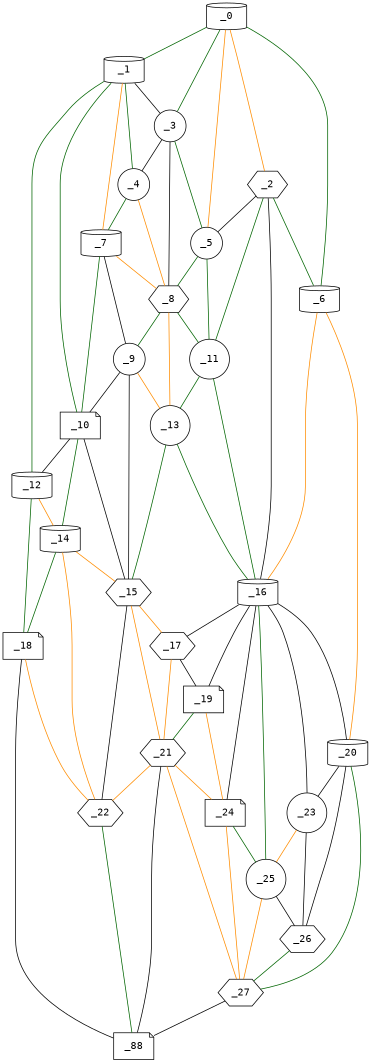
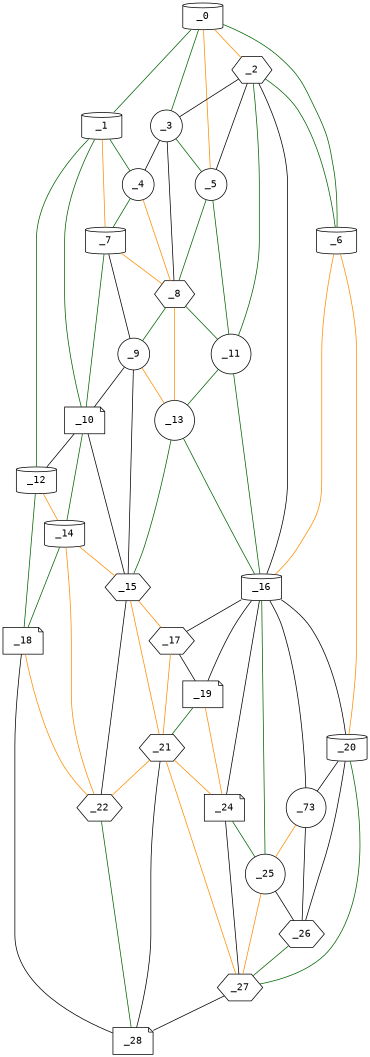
edge "_1" -- "_3": now "_2" -- "_3"
node "_23": label "_23" -> "_73"
edge "_24" -- "_27": color darkorange -> black
node "_88": label "_88" -> "_28"
